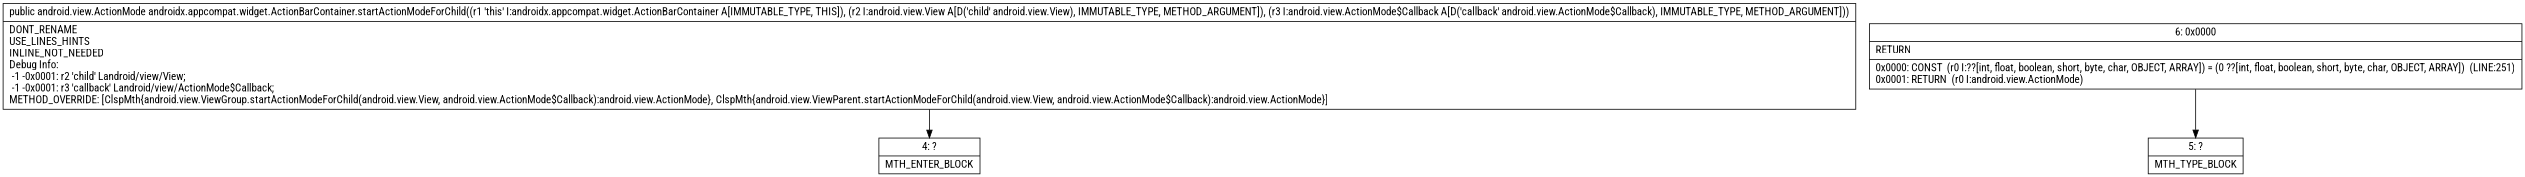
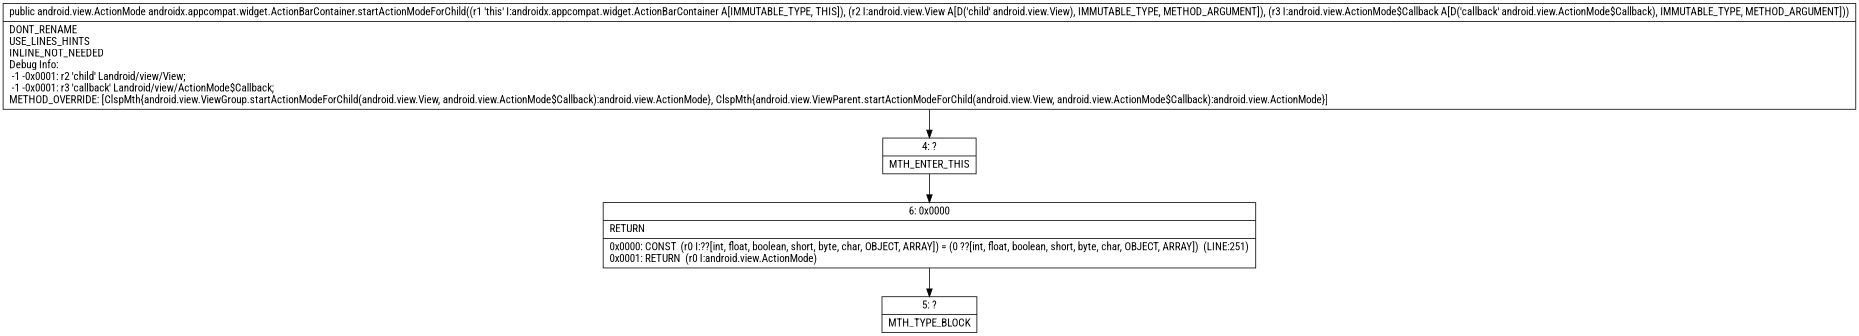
node "4: ?": text "MTH_ENTER_BLOCK" -> "MTH_ENTER_THIS"
edge "4: ?" -> "6: 0x0000": added
